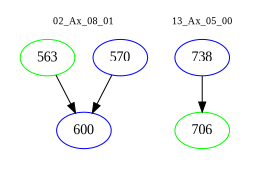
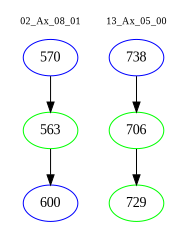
edge "570" -> "600": now "570" -> "563"
node "729": added
